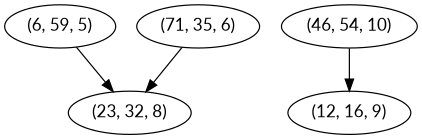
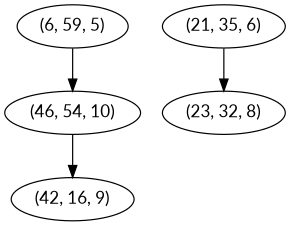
node "(71, 35, 6)": label "(71, 35, 6)" -> "(21, 35, 6)"
edge "(6, 59, 5)" -> "(23, 32, 8)": now "(6, 59, 5)" -> "(46, 54, 10)"
node "(12, 16, 9)": label "(12, 16, 9)" -> "(42, 16, 9)"
